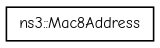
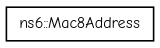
node "ns3::Mac8Address": label "ns3::Mac8Address" -> "ns6::Mac8Address"
